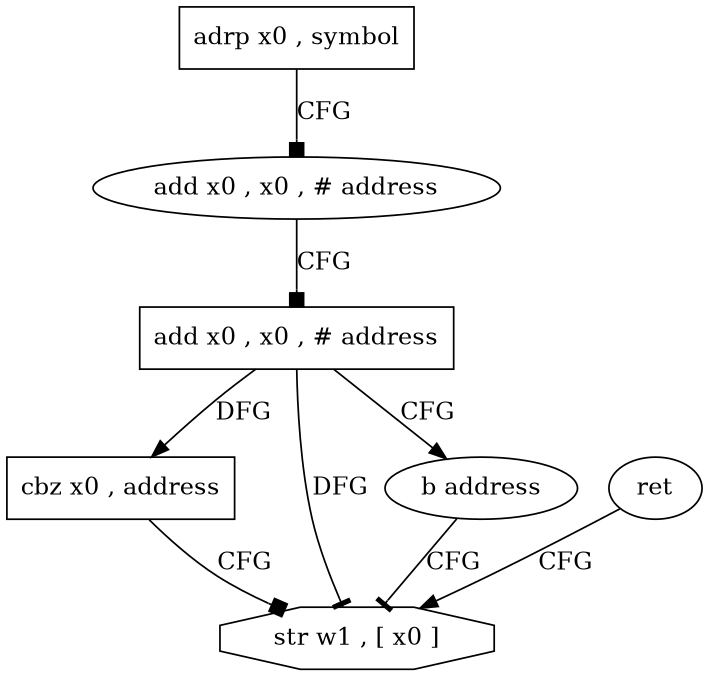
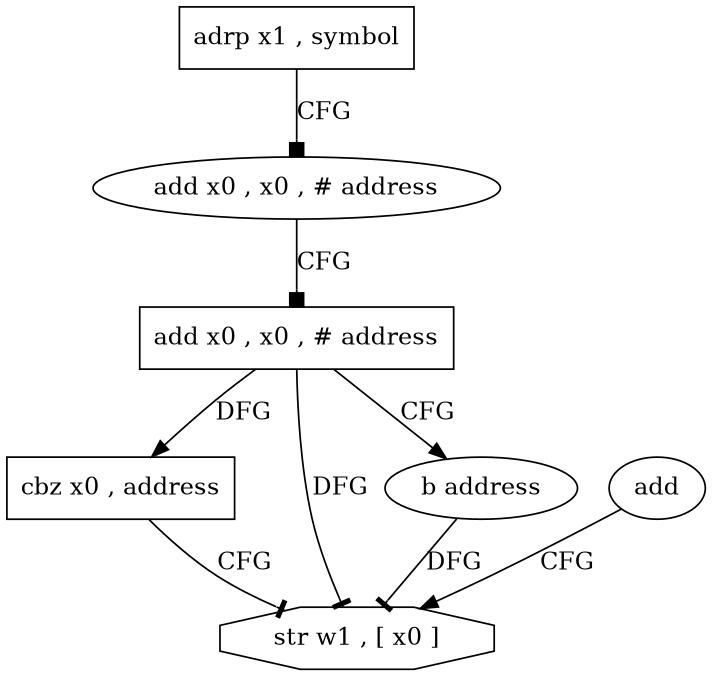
node "adrp x0 , symbol": label "adrp x0 , symbol" -> "adrp x1 , symbol"
node "ret": label "ret" -> "add"
edge "b address" -> "str w1 , [ x0 ]": label "CFG" -> "DFG"
edge "cbz x0 , address" -> "str w1 , [ x0 ]": arrowhead box -> tee
